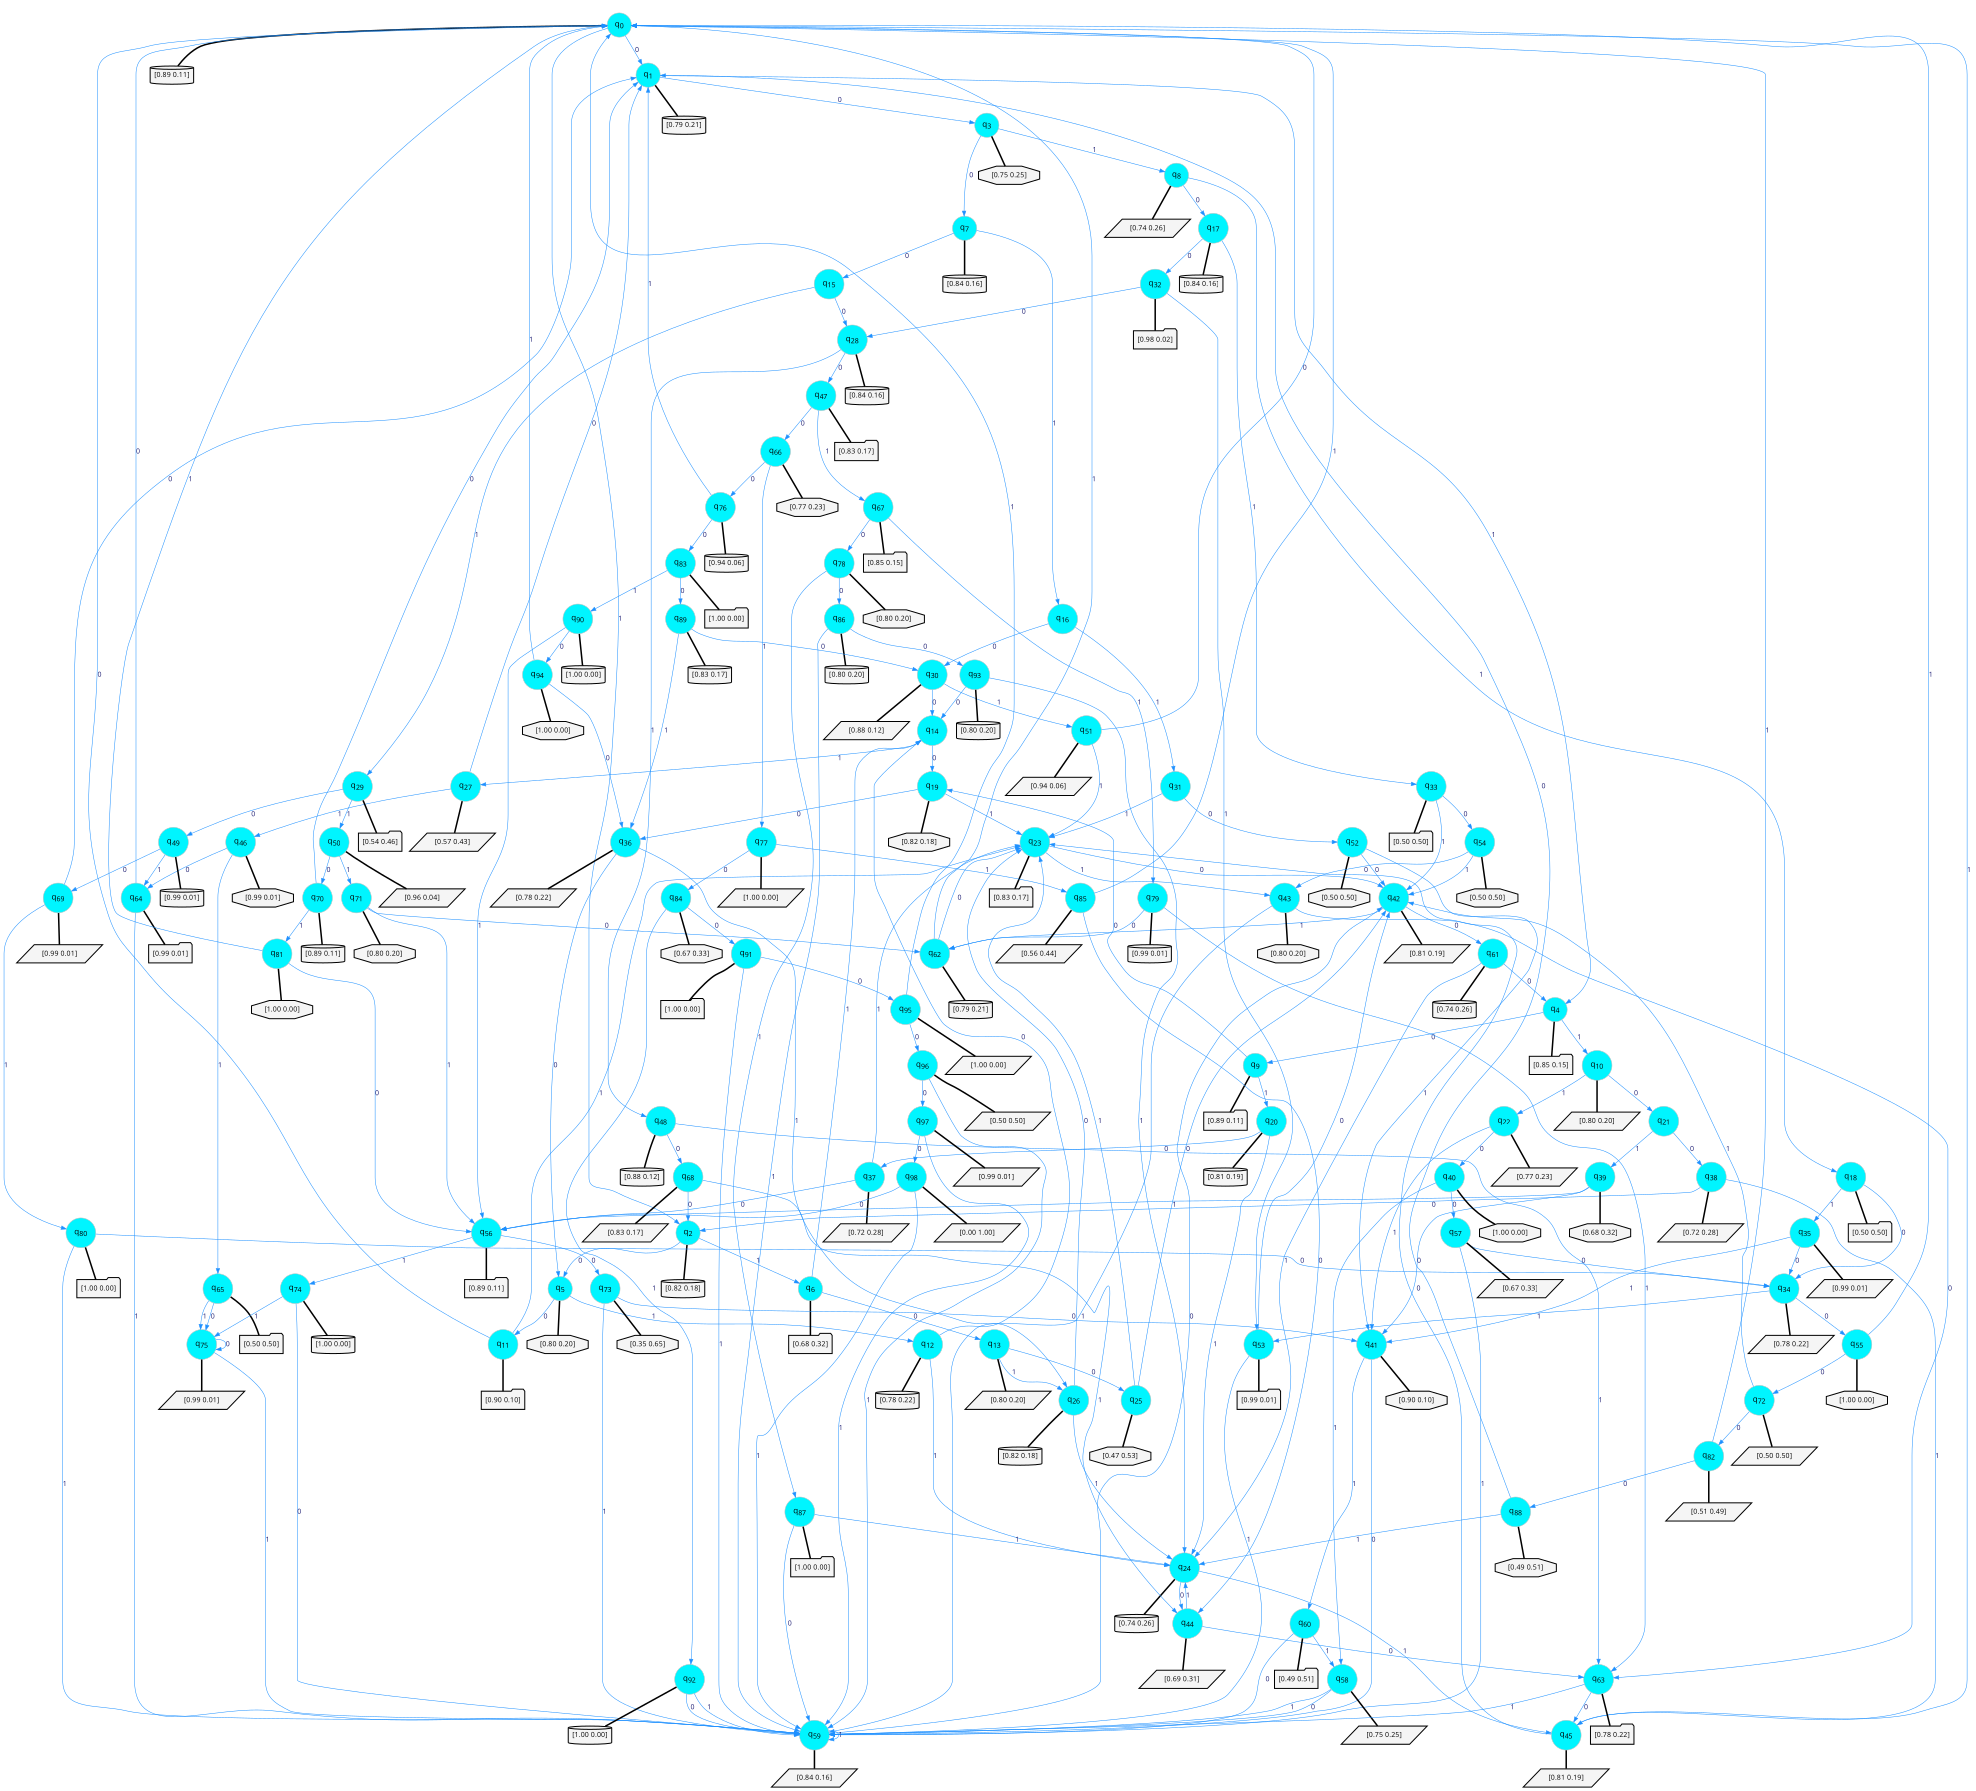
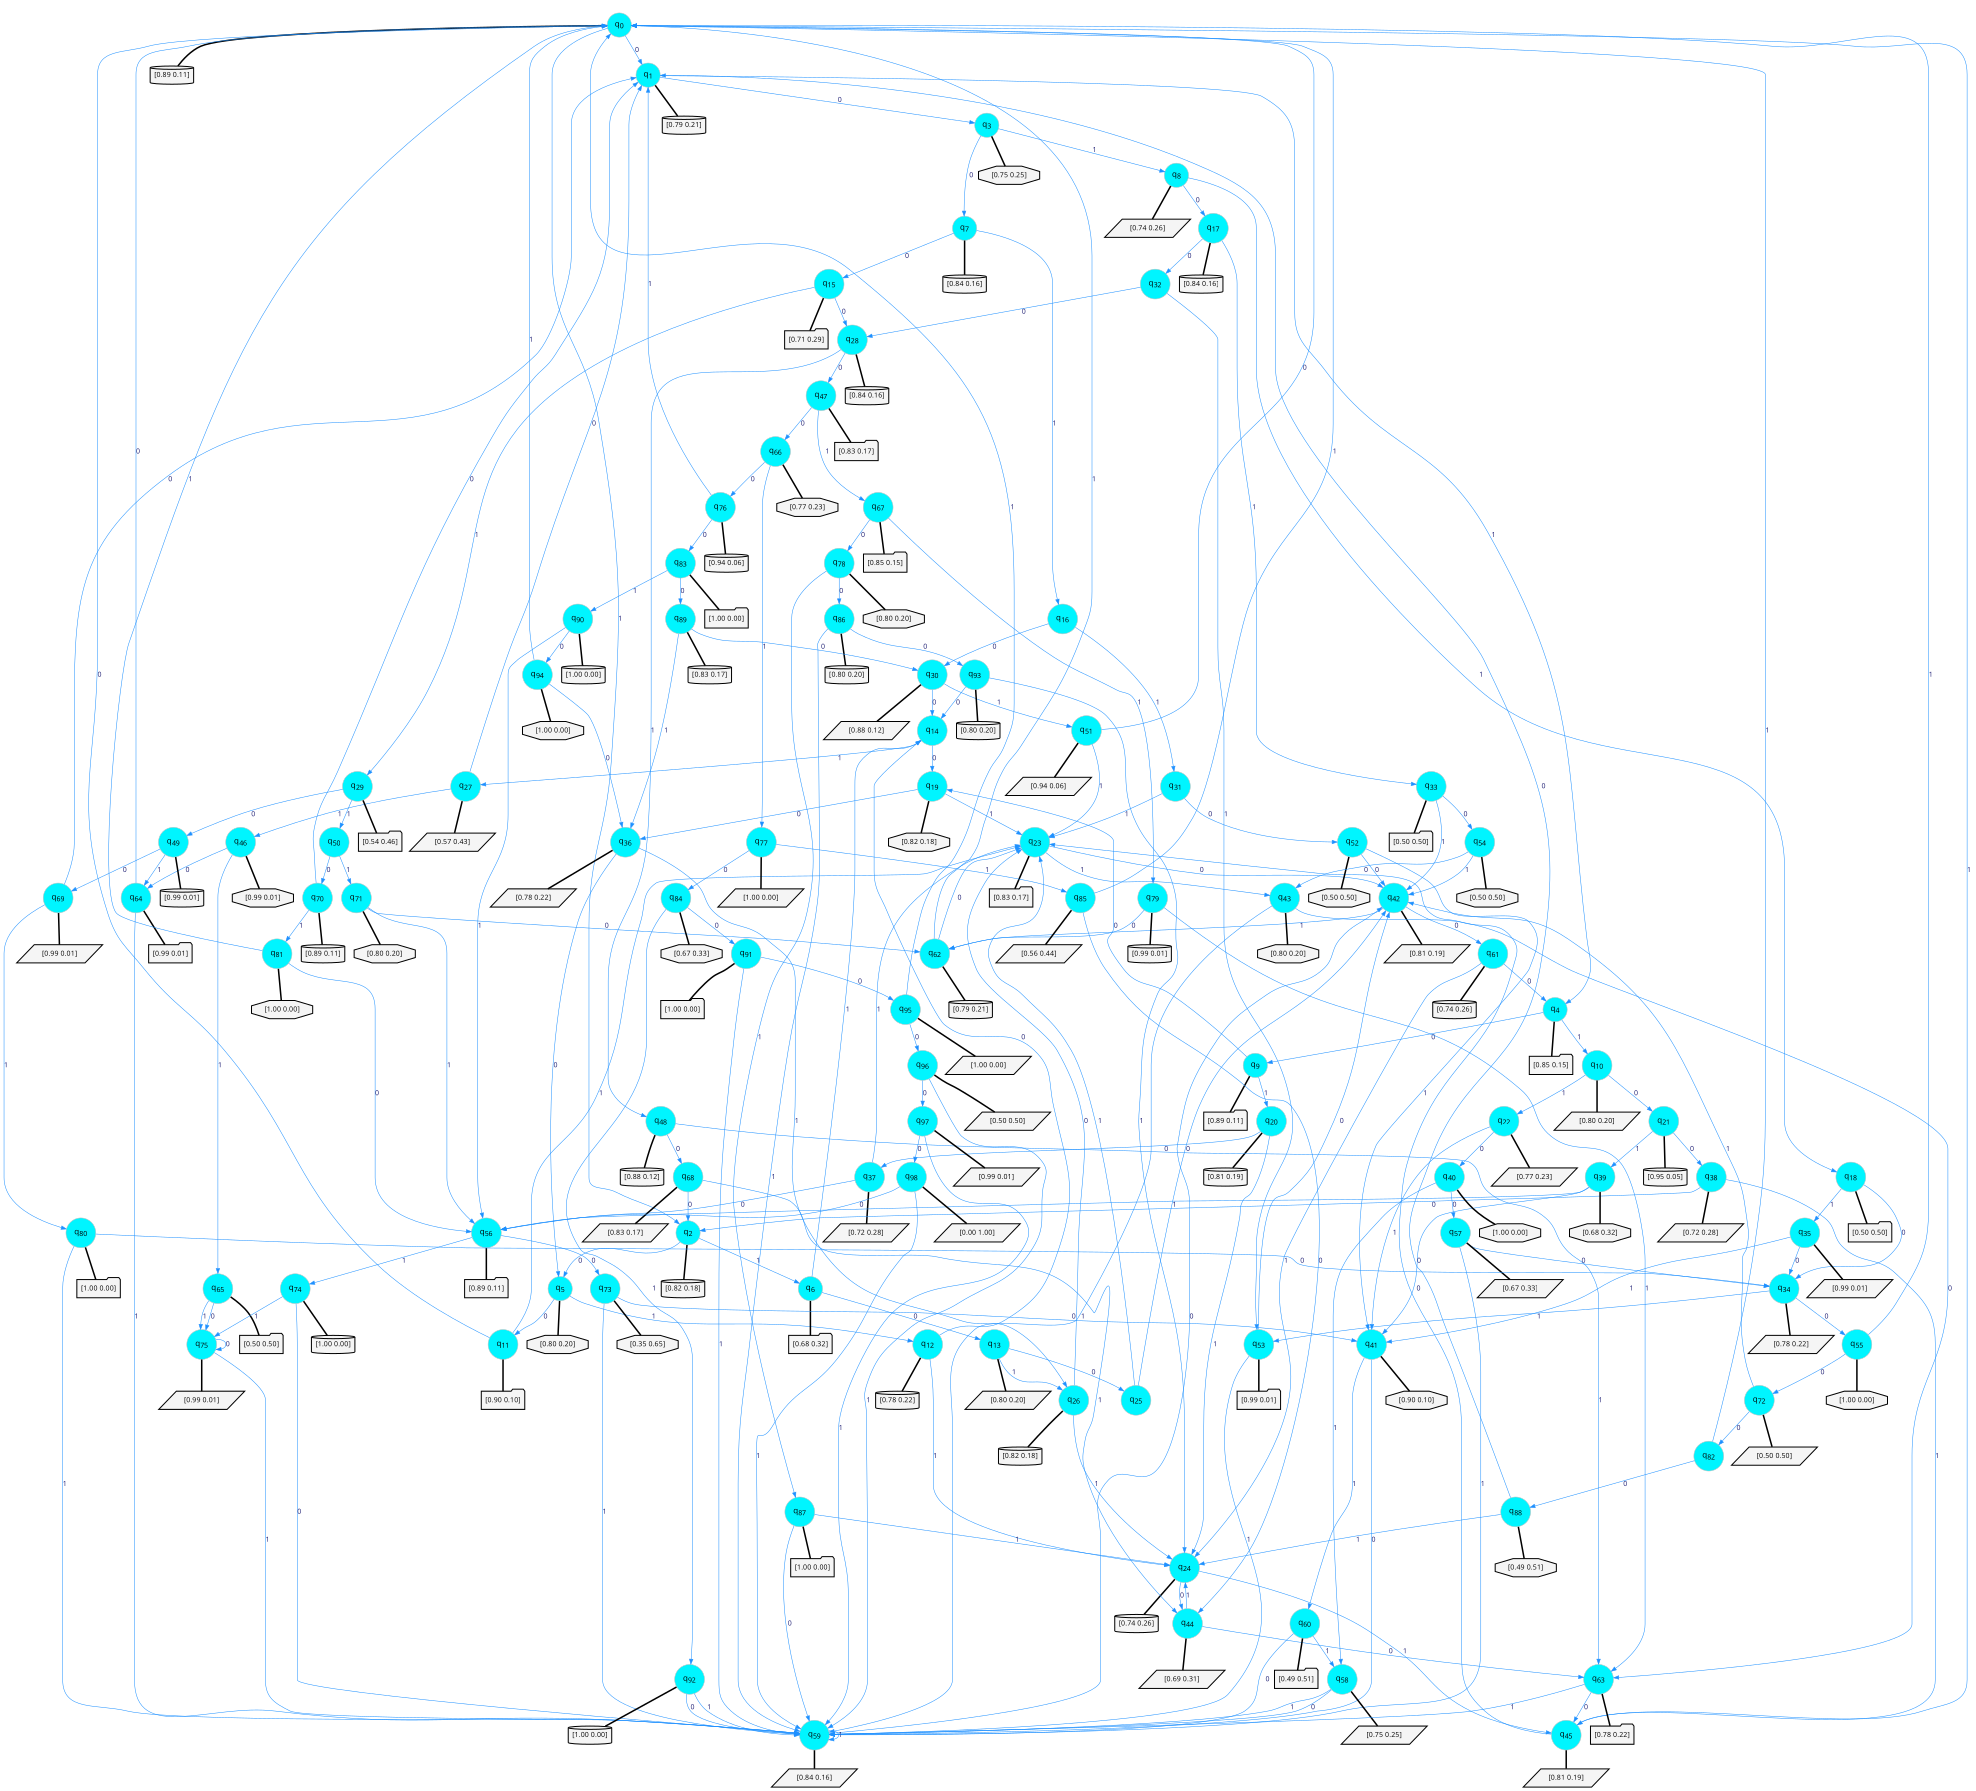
node "[0.71 0.29]": added
node "[0.98 0.02]": removed
node "[0.96 0.04]": removed
node "[0.95 0.05]": added
node "[0.47 0.53]": removed
node "[0.51 0.49]": removed
